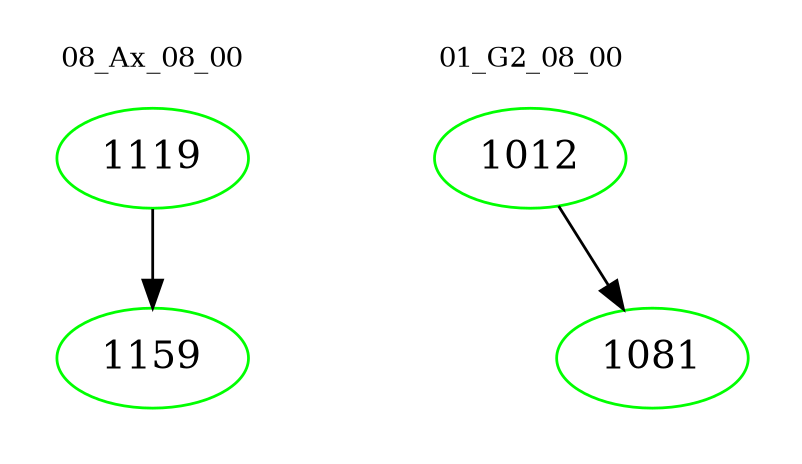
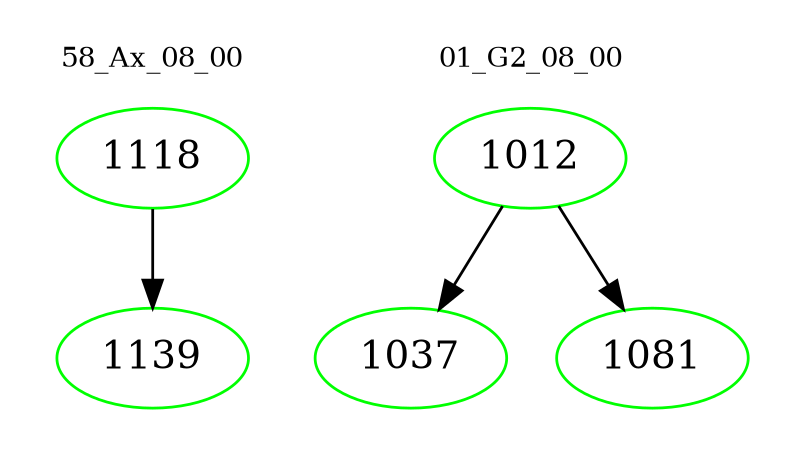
cluster "08_Ax_08_00": label "08_Ax_08_00" -> "58_Ax_08_00"
node "1119": label "1119" -> "1118"
node "1159": label "1159" -> "1139"
node "1037": added
